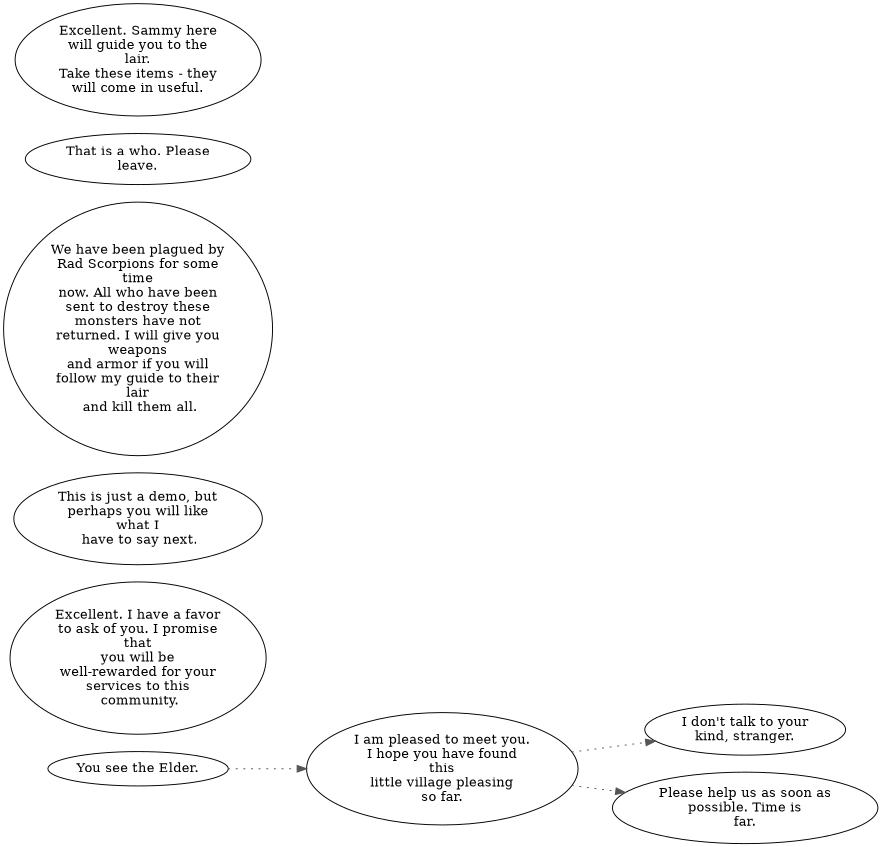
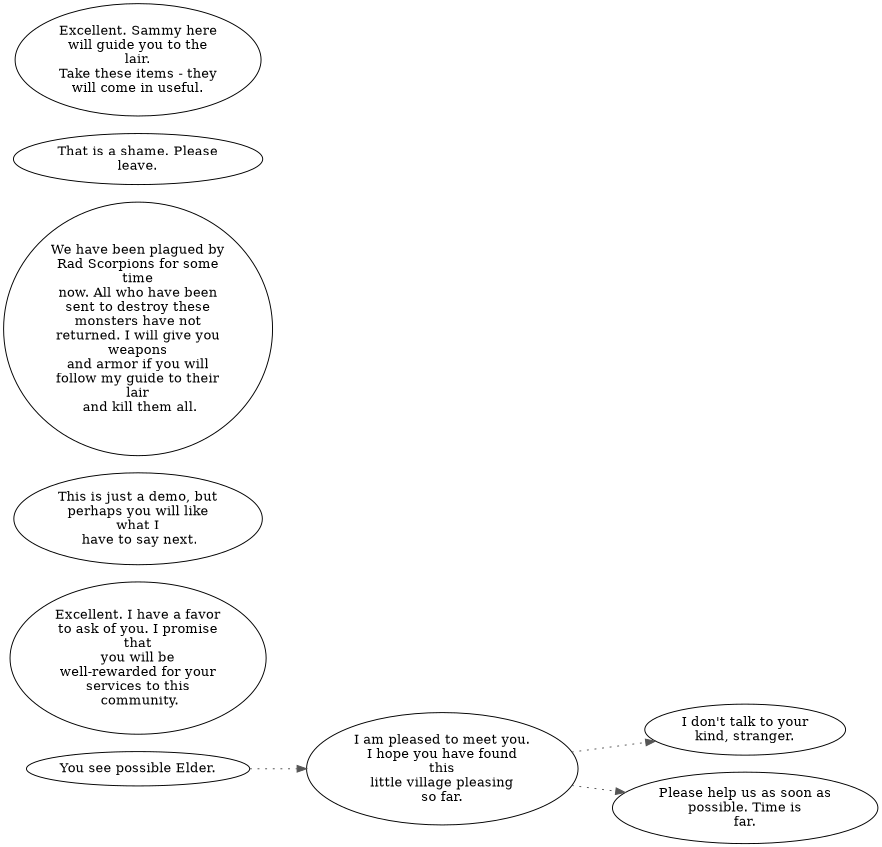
node "That is a who. Please leave.": label "That is a who. Please leave." -> "That is a shame. Please leave."
node "You see the Elder.": label "You see the Elder." -> "You see possible Elder."
